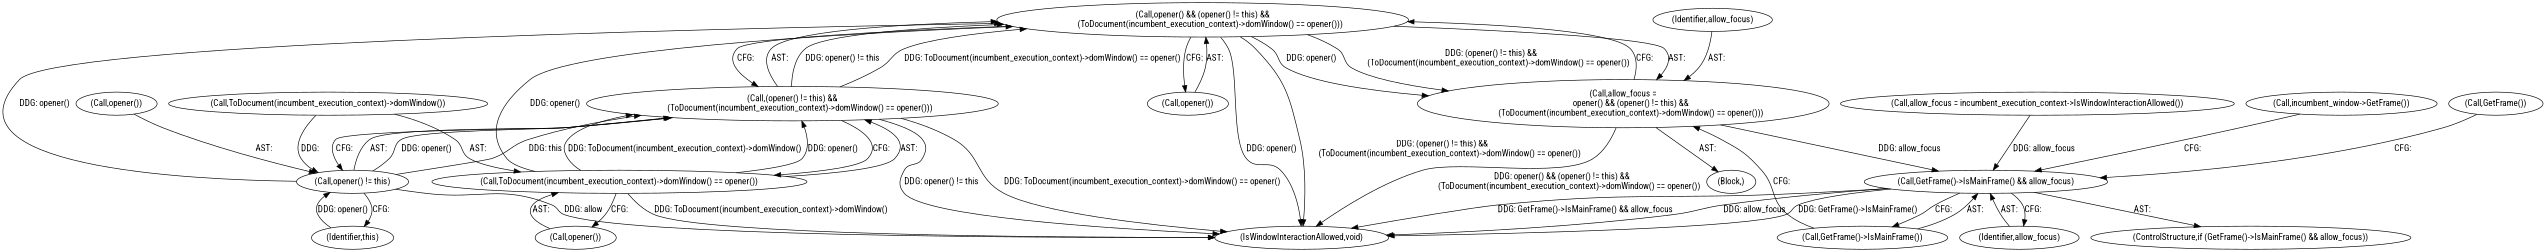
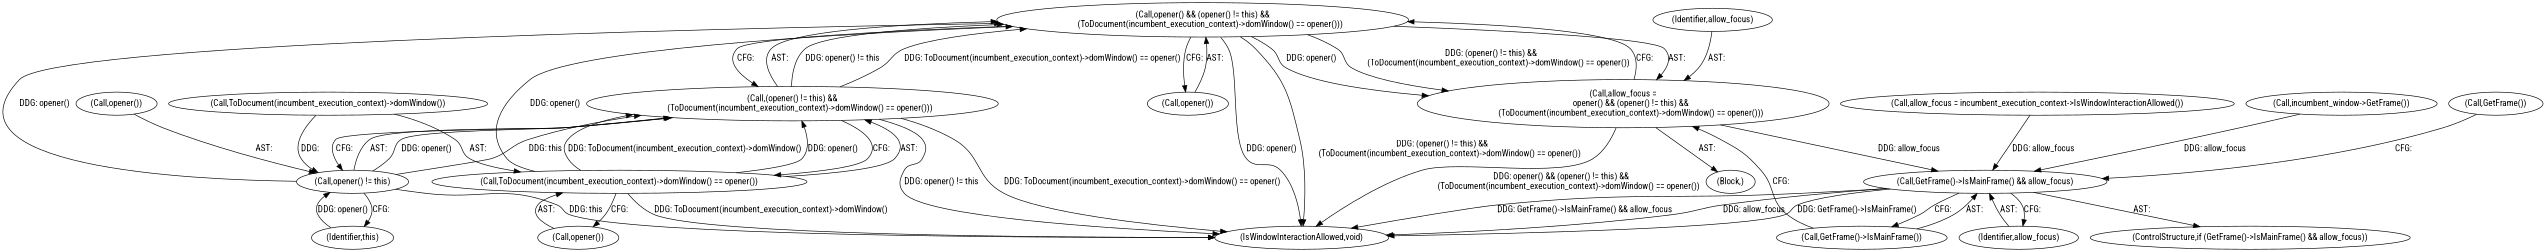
edge "(Call,incumbent_window->GetFrame())" -> "(Call,GetFrame()->IsMainFrame() && allow_focus)": label "CFG: " -> "DDG: allow_focus"
edge "(Call,opener() != this)" -> "(IsWindowInteractionAllowed,void)": label "DDG: allow" -> "DDG: this"
